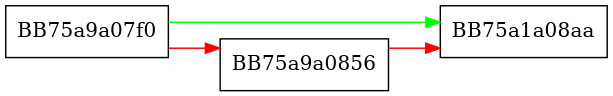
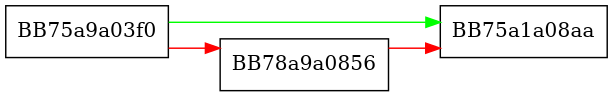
node "BB75a9a07f0": label "BB75a9a07f0" -> "BB75a9a03f0"
node "BB75a9a0856": label "BB75a9a0856" -> "BB78a9a0856"
